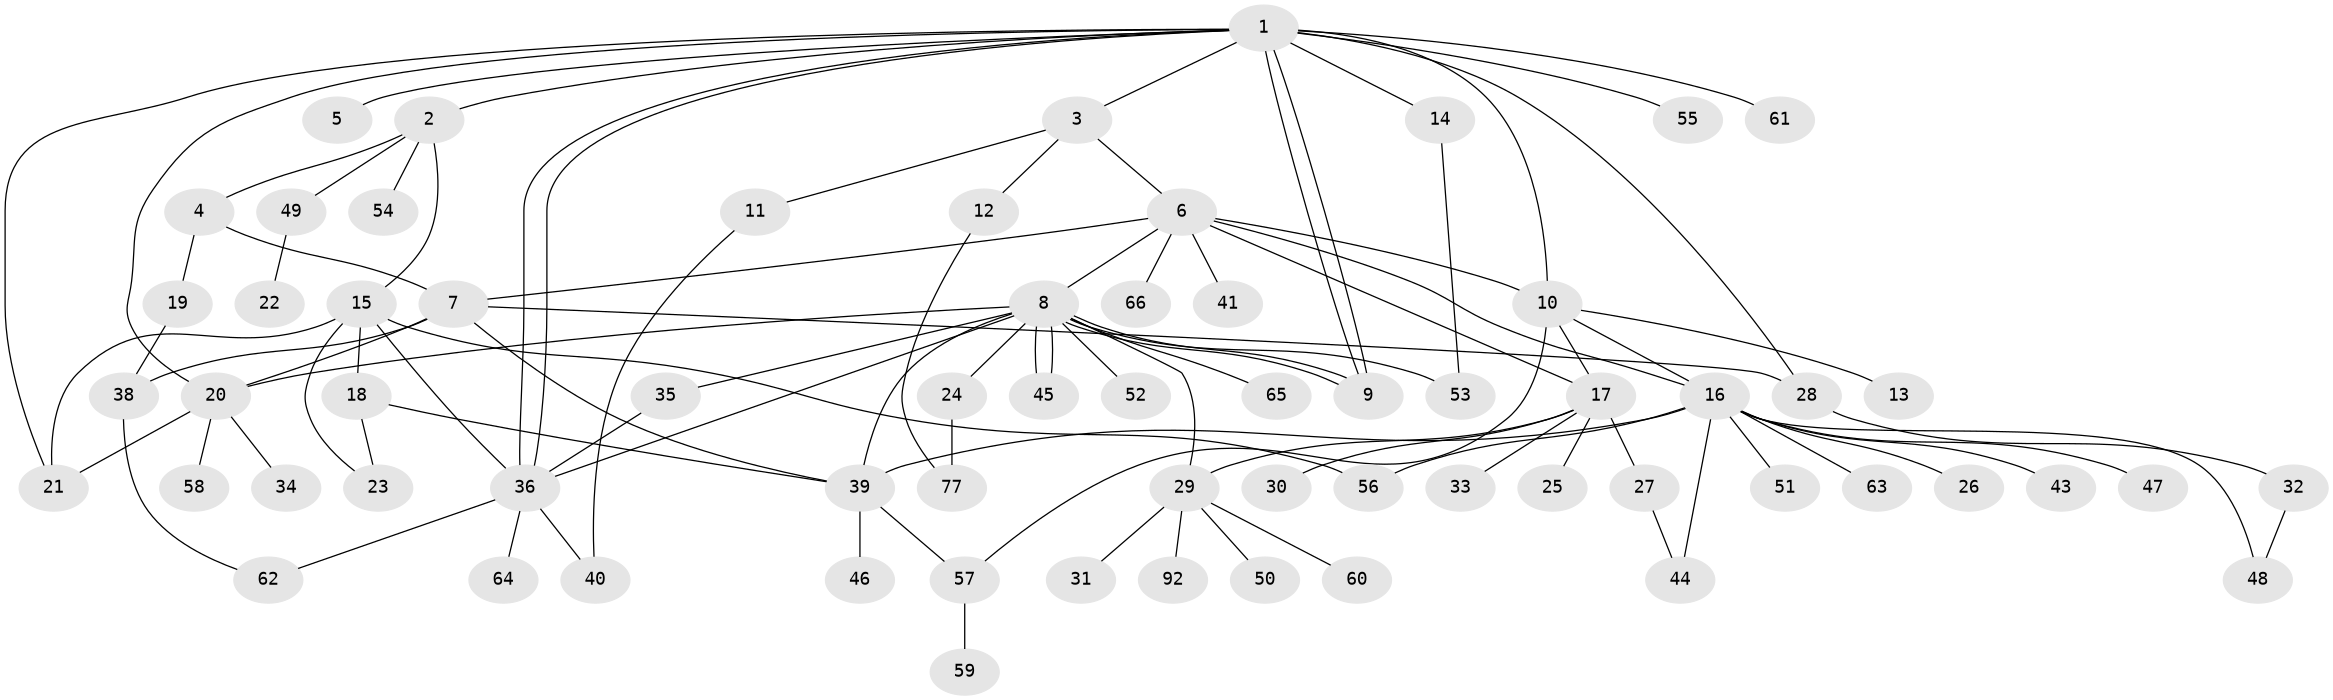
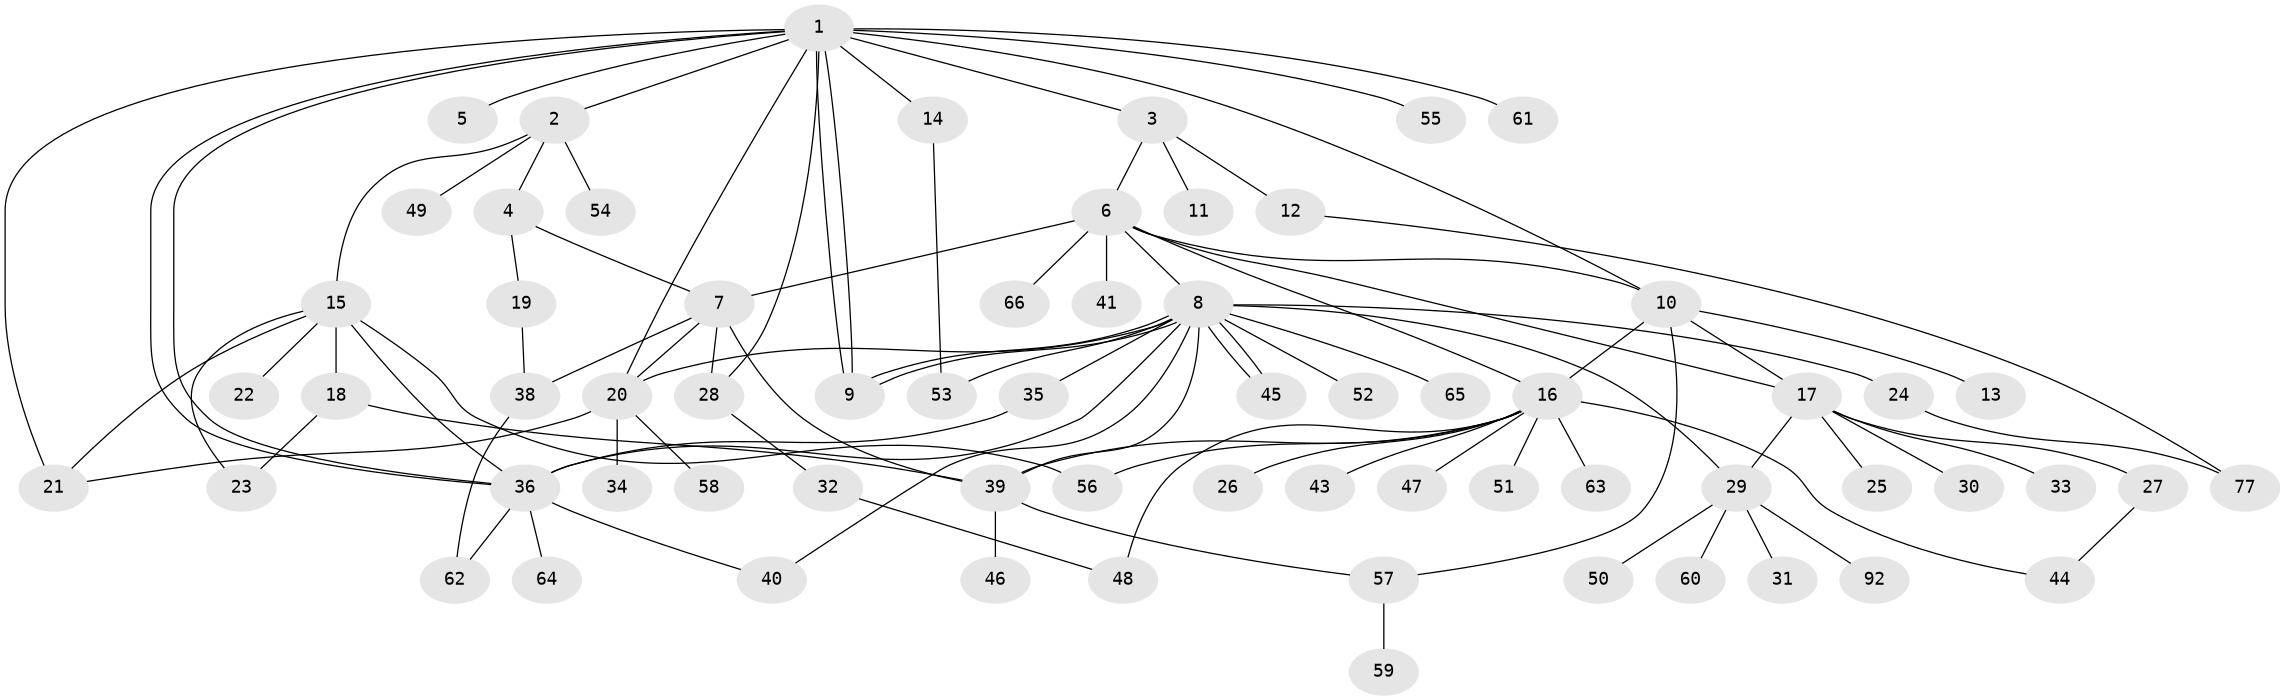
edge "49" -- "22": now "15" -- "22"
edge "11" -- "40": now "8" -- "40"
